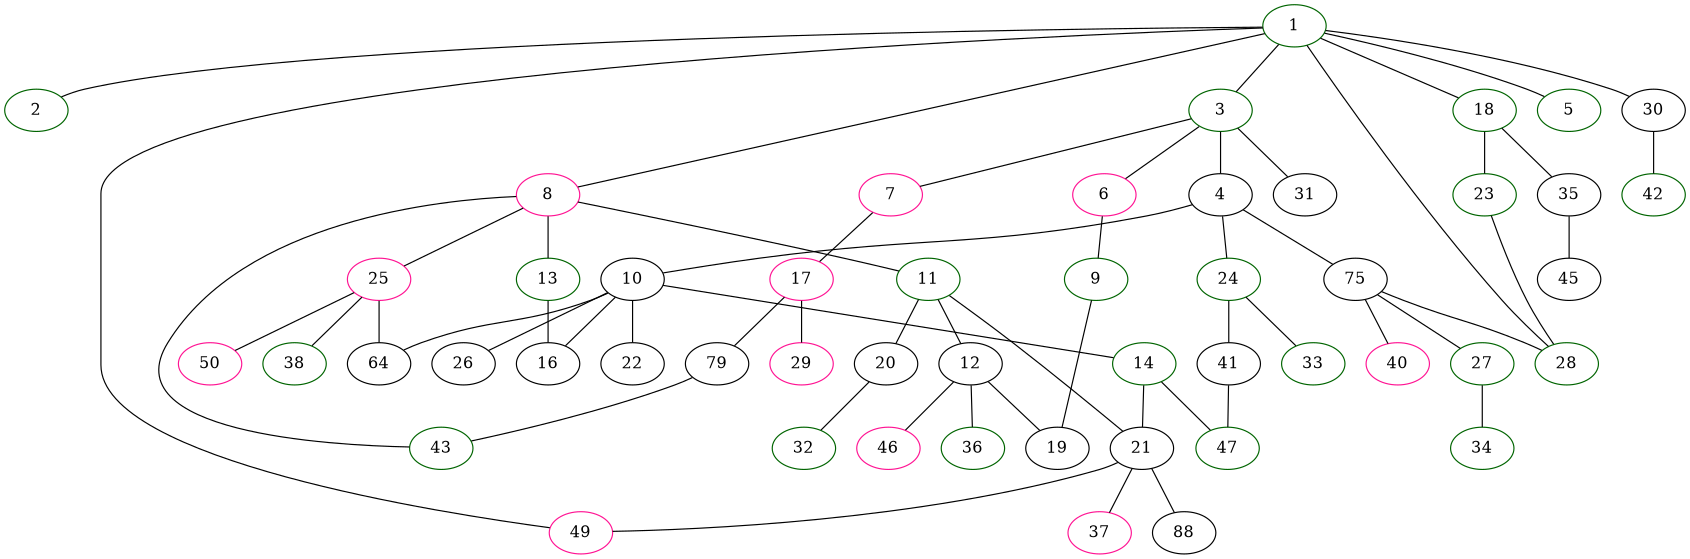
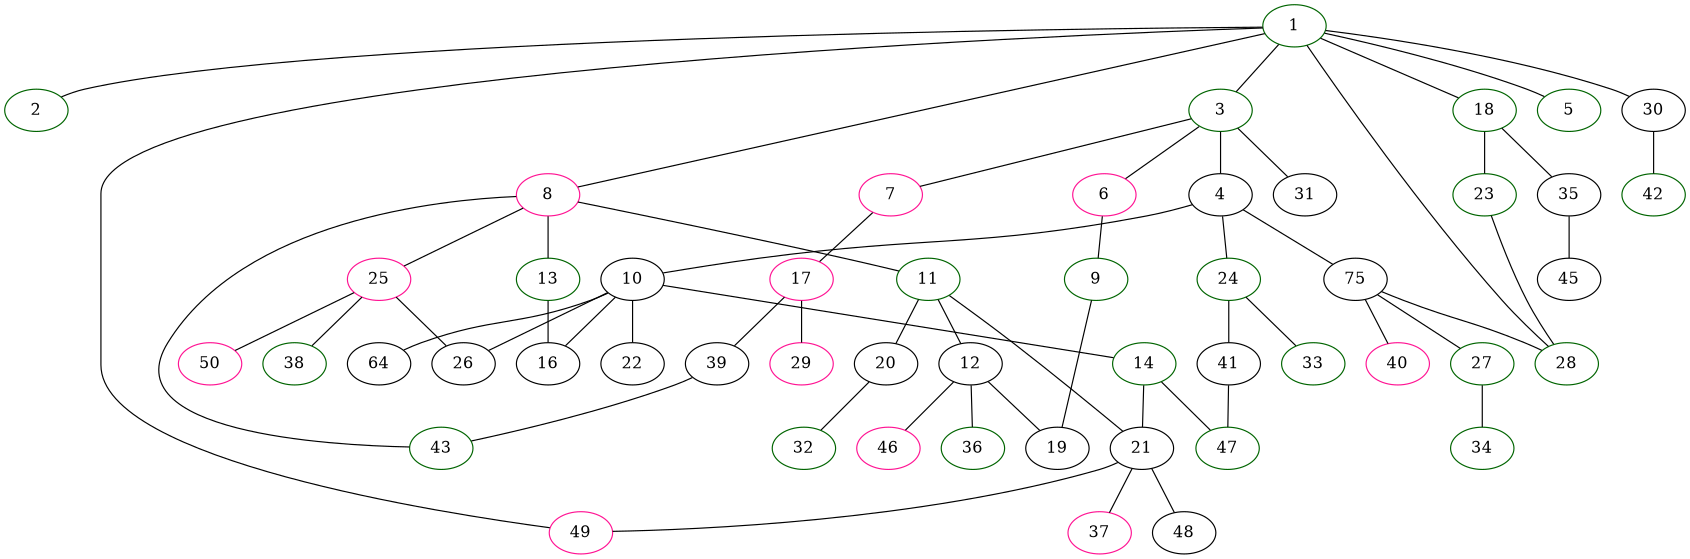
edge "25" -- "64": now "25" -- "26"
node "79": label "79" -> "39"
node "88": label "88" -> "48"
